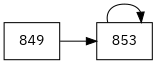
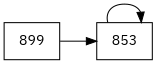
node "849": label "849" -> "899"
